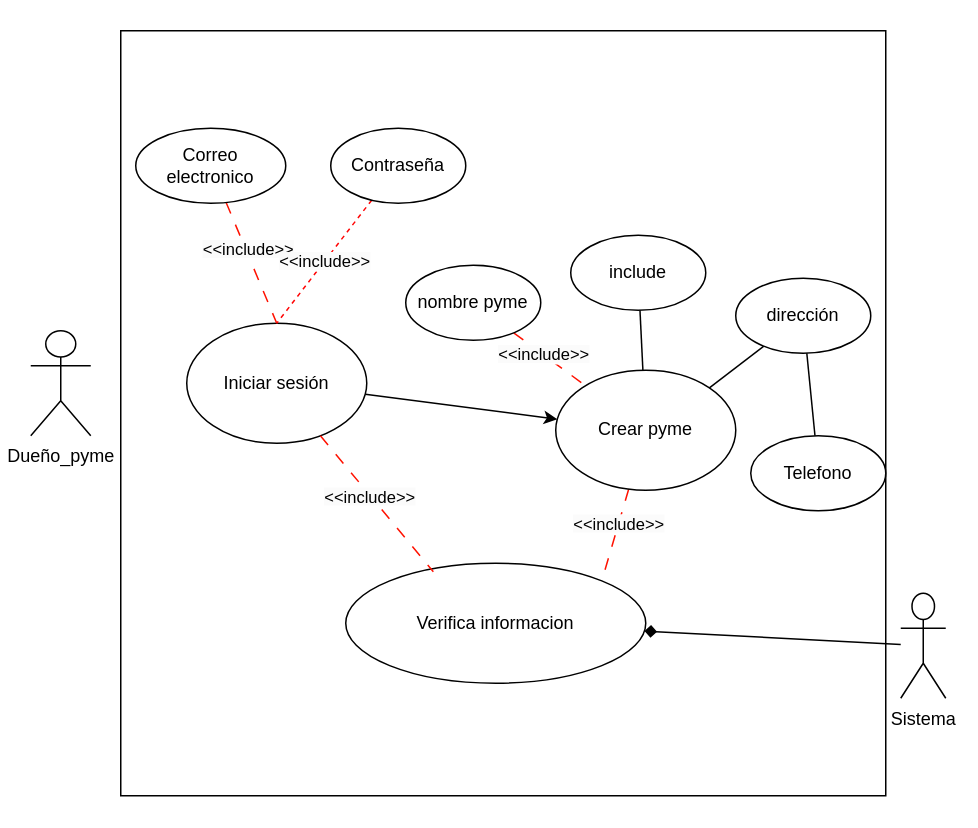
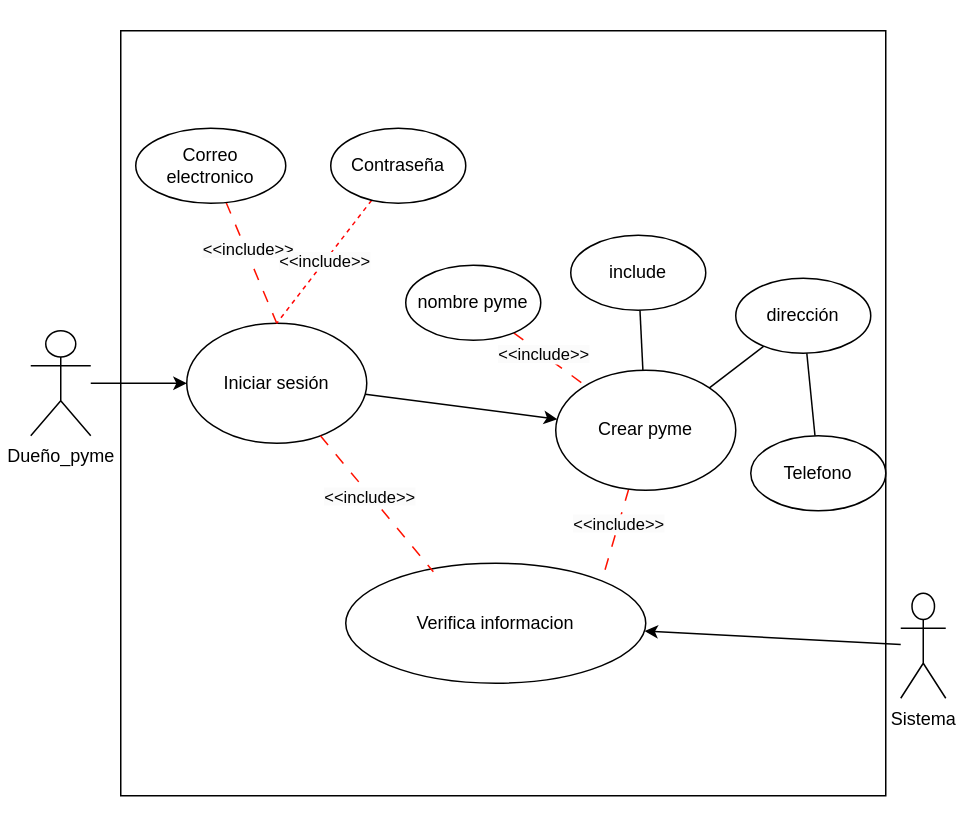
edge "Dueño_pyme" -> "Iniciar sesión": added
edge "Sistema" -> "Verifica informacion": arrowhead diamond -> classic
